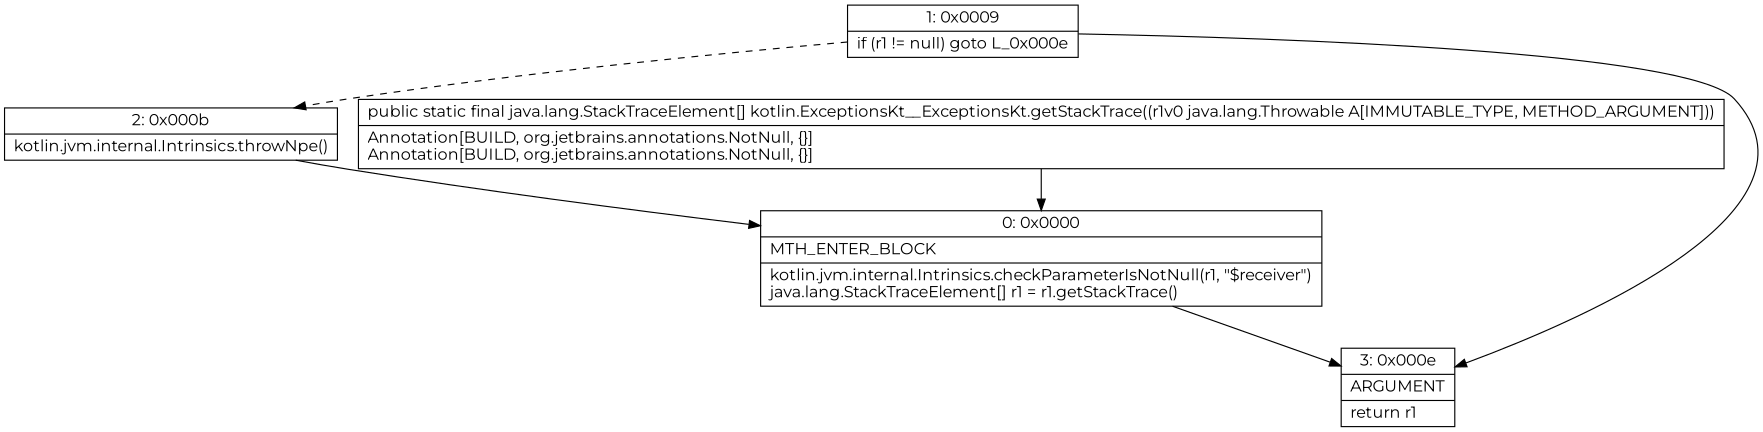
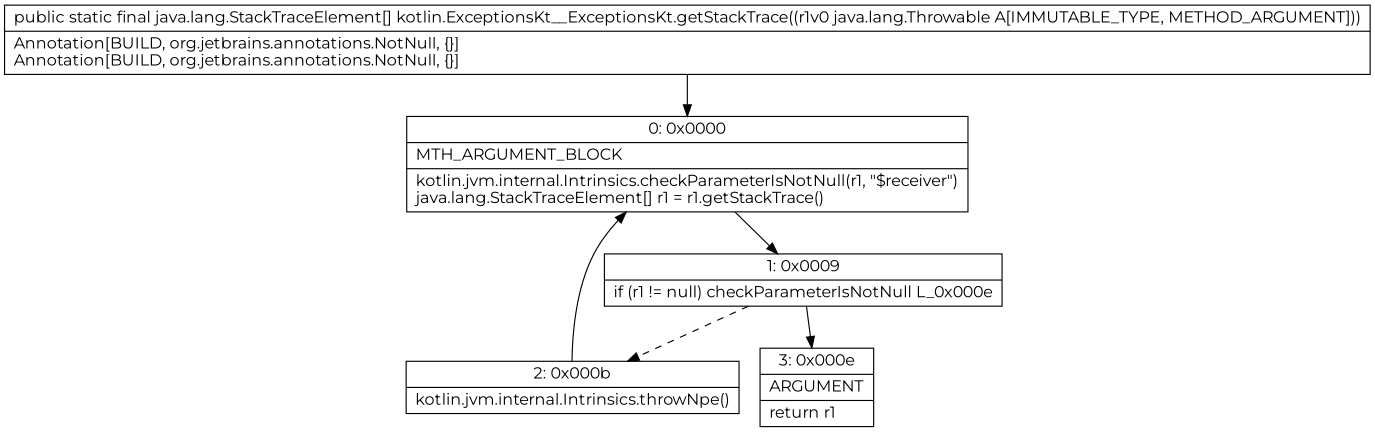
node "1: 0x0009": text "if (r1 != null) goto L_0x000e" -> "if (r1 != null) checkParameterIsNotNull L_0x000e"
node "0: 0x0000": text "MTH_ENTER_BLOCK" -> "MTH_ARGUMENT_BLOCK"
edge "0: 0x0000" -> "3: 0x000e": now "0: 0x0000" -> "1: 0x0009"
